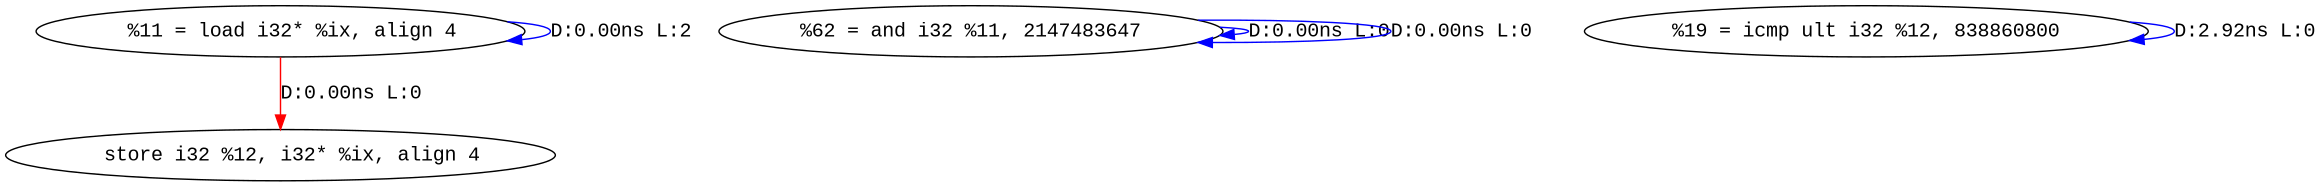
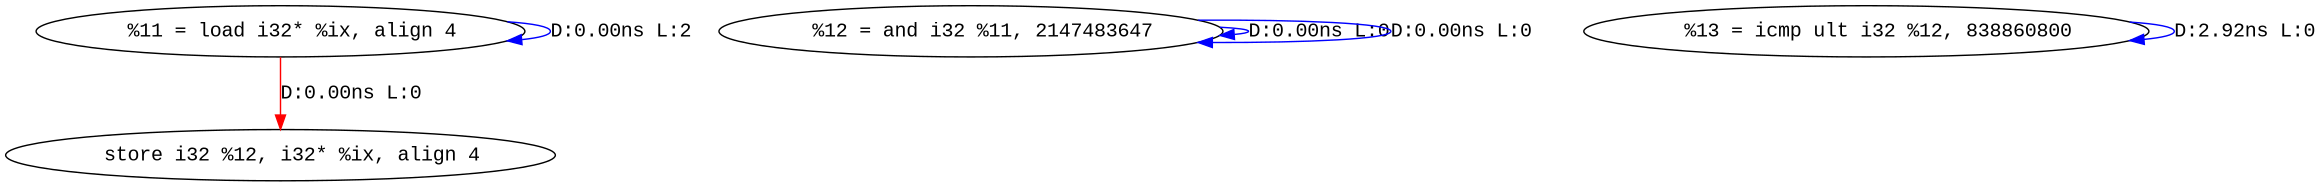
node "%62 = and i32 %11, 2147483647": label "%62 = and i32 %11, 2147483647" -> "%12 = and i32 %11, 2147483647"
node "%19 = icmp ult i32 %12, 838860800": label "%19 = icmp ult i32 %12, 838860800" -> "%13 = icmp ult i32 %12, 838860800"
